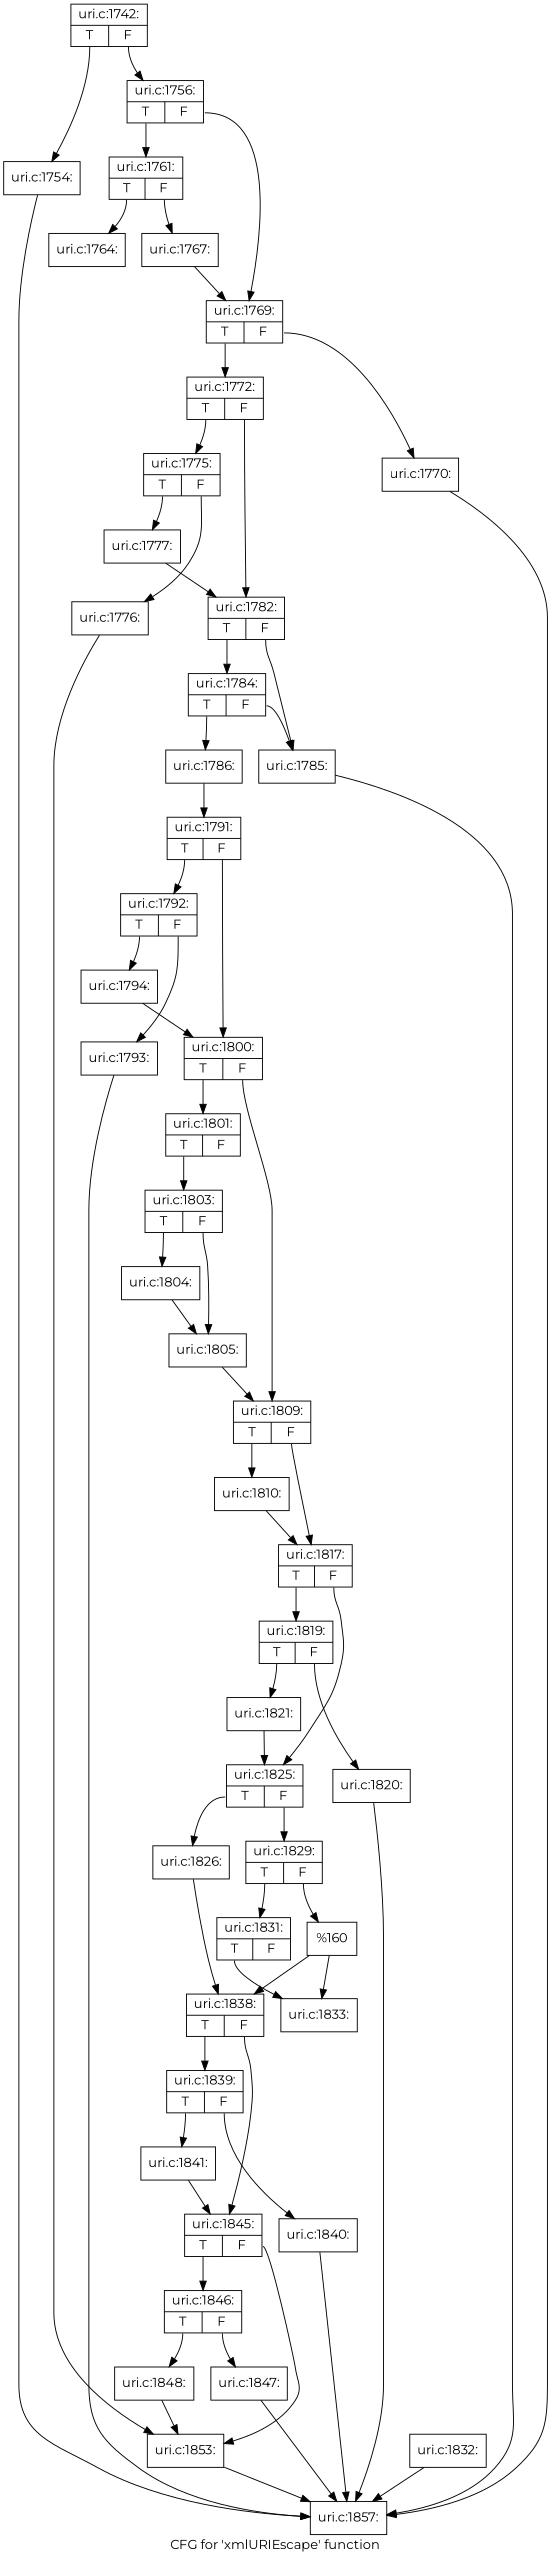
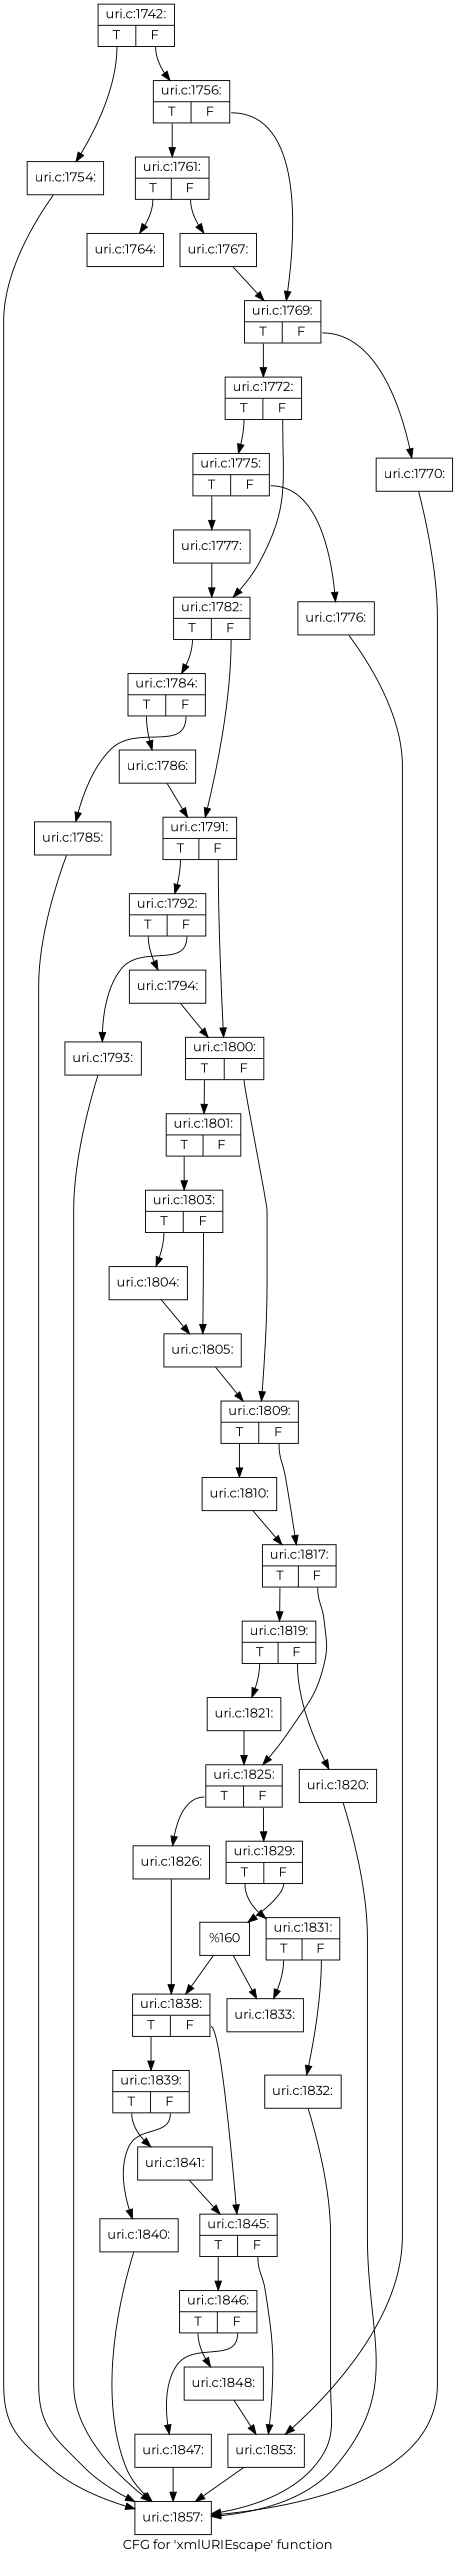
edge "uri.c:1782:" -> "uri.c:1785:": now "uri.c:1782:" -> "uri.c:1791:"
edge "uri.c:1831:" -> "uri.c:1832:": added
